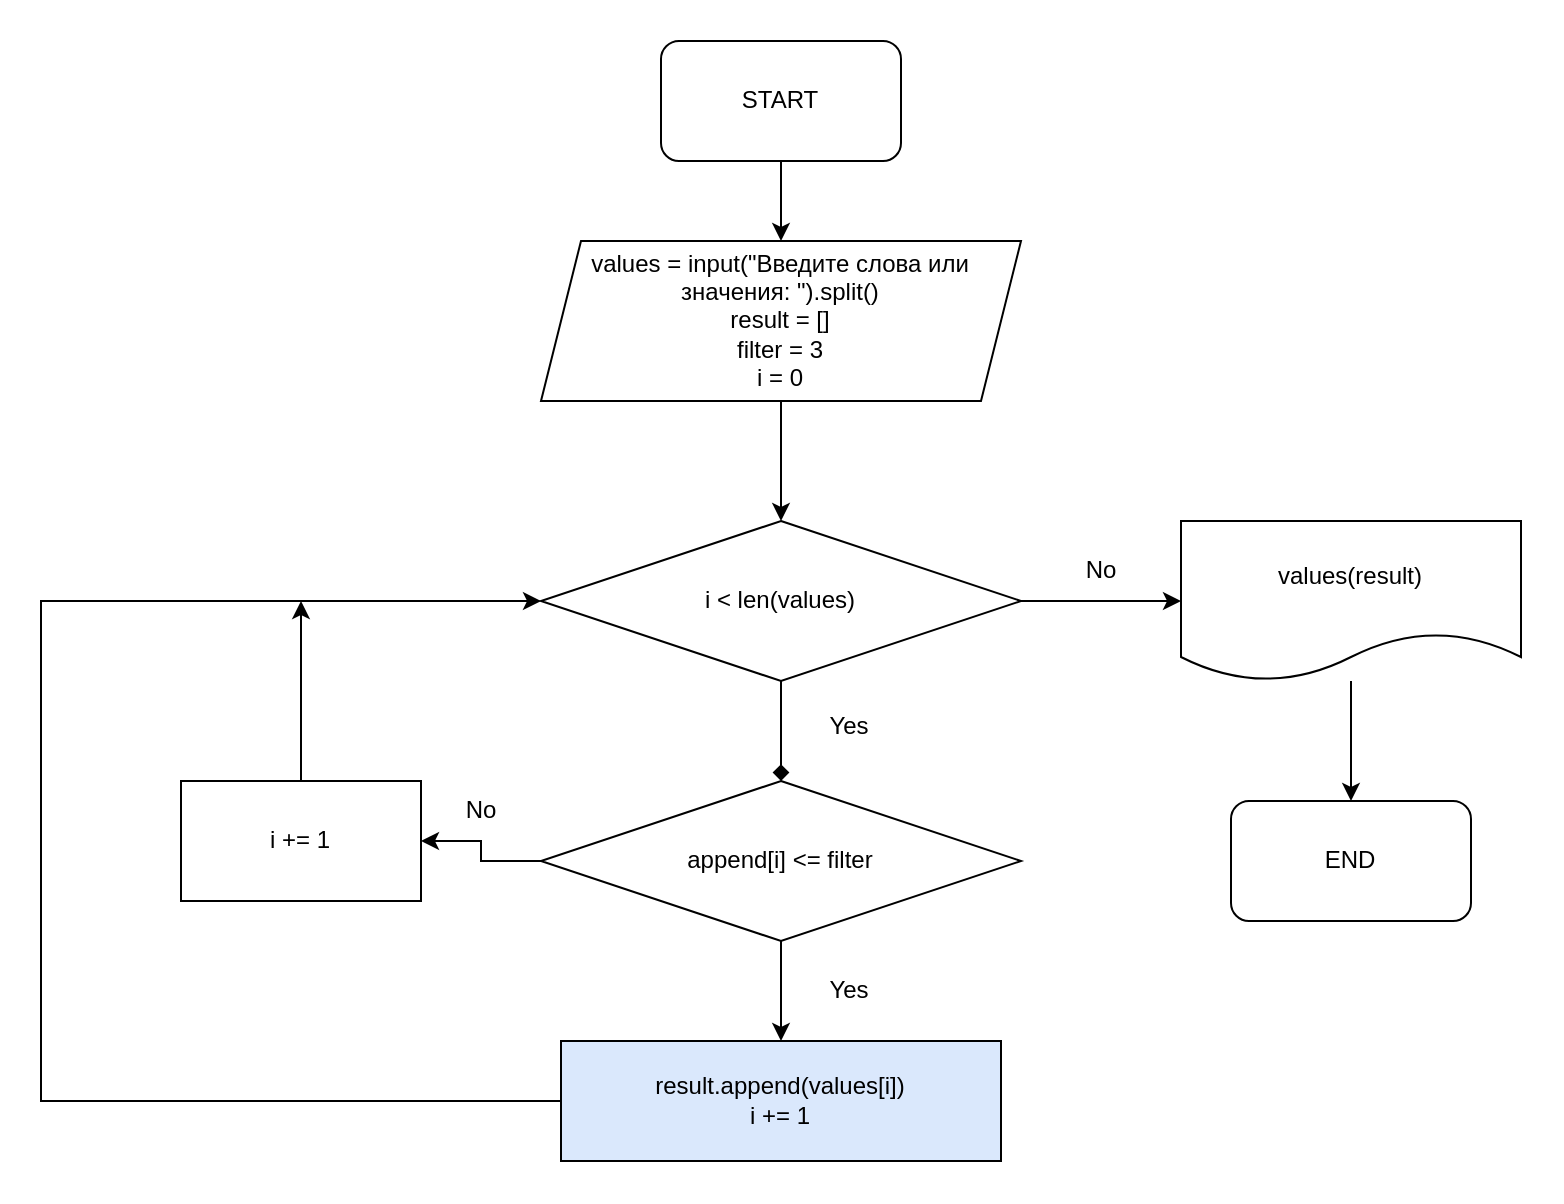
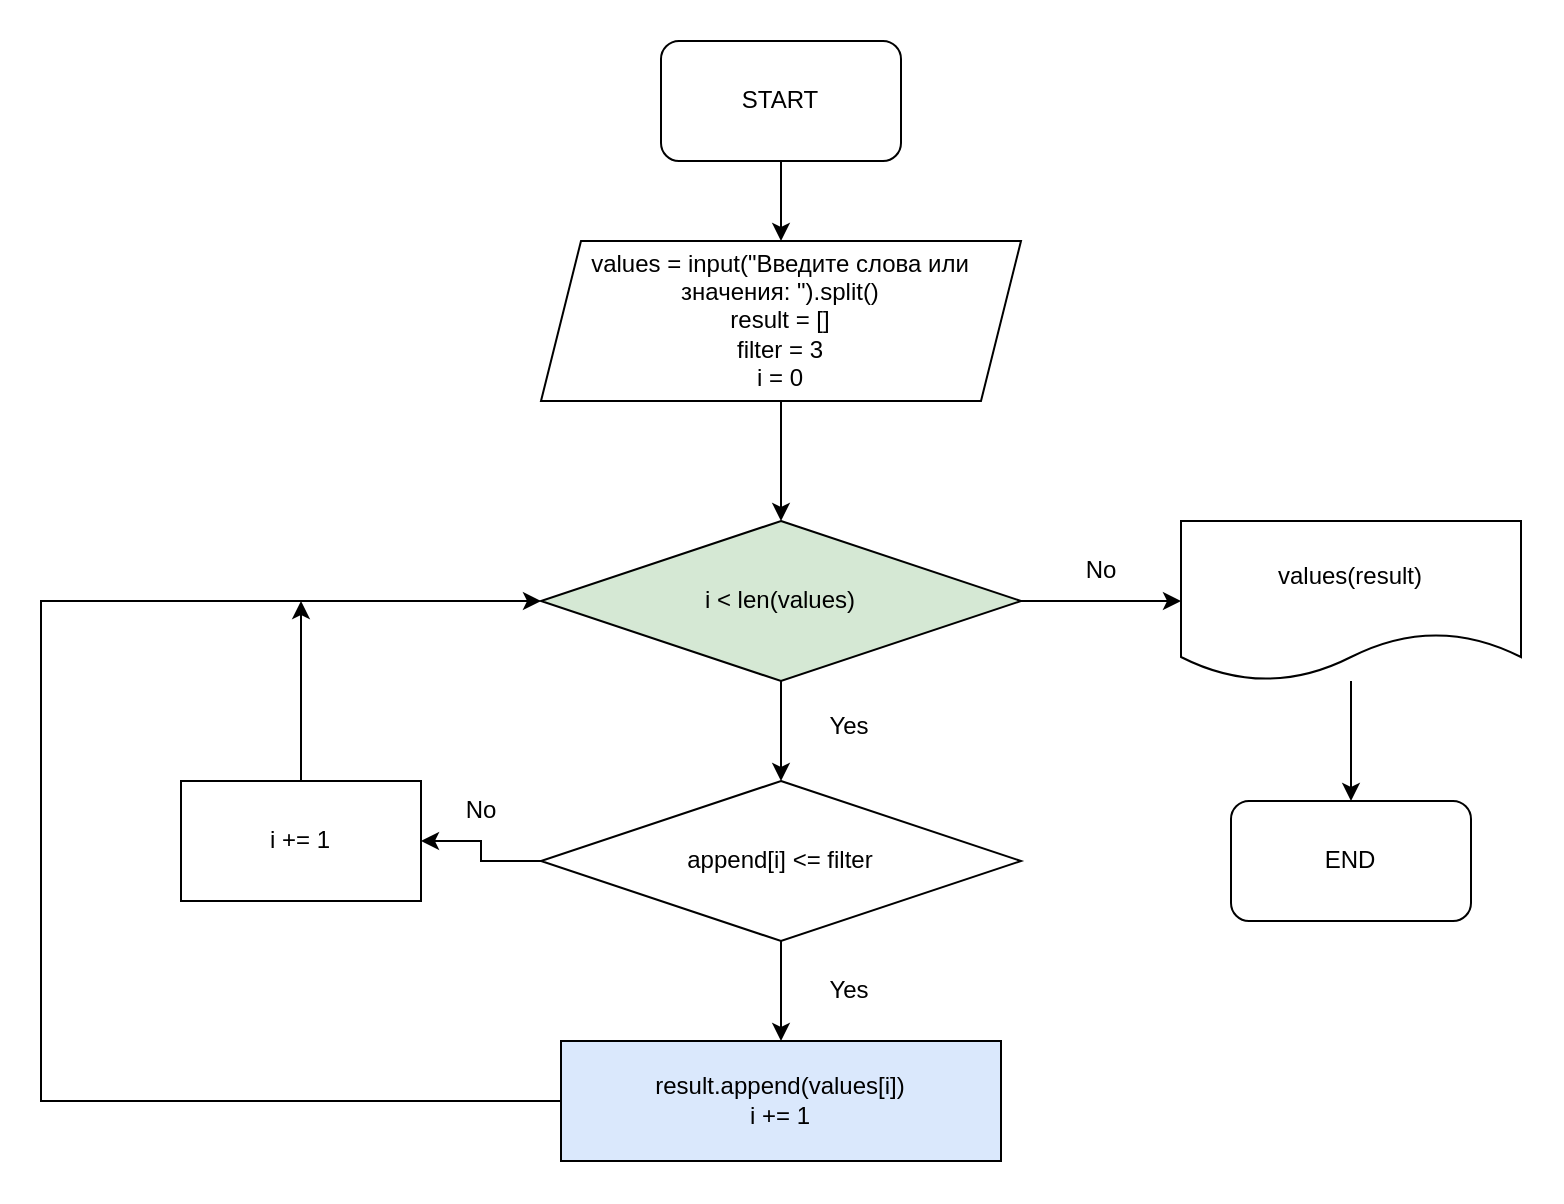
node "i < len(values)": fillcolor #ffffff -> #d5e8d4
edge "i < len(values)" -> "append[i] <= filter": arrowhead diamond -> classic
